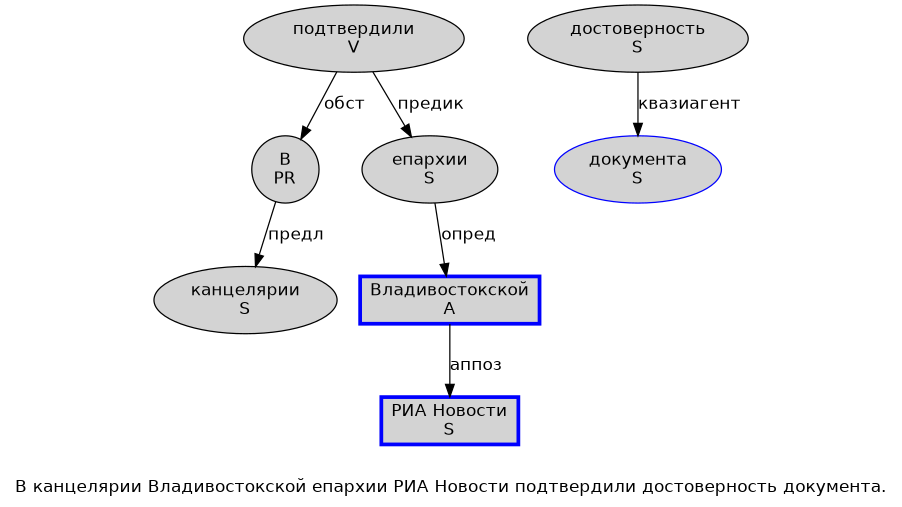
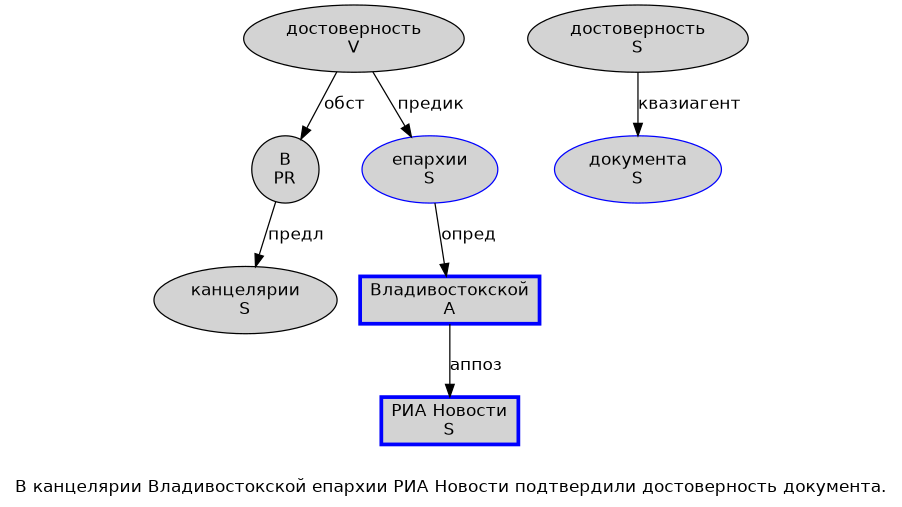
node "подтвердили V": label "подтвердили V" -> "достоверность V"
node "епархии S": color black -> blue
